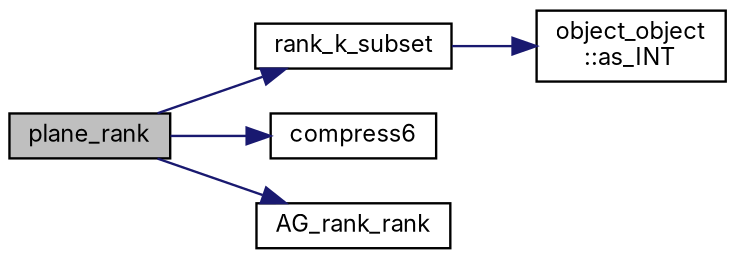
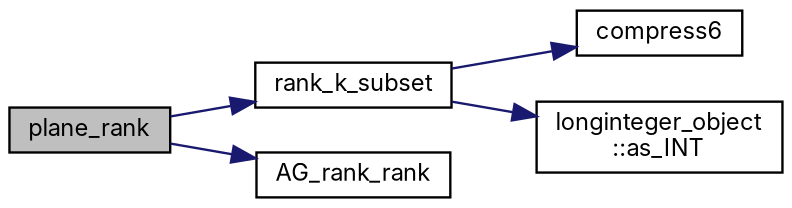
node "object_object ::as_INT": label "object_object ::as_INT" -> "longinteger_object ::as_INT"
edge "plane_rank" -> "compress6": now "rank_k_subset" -> "compress6"
